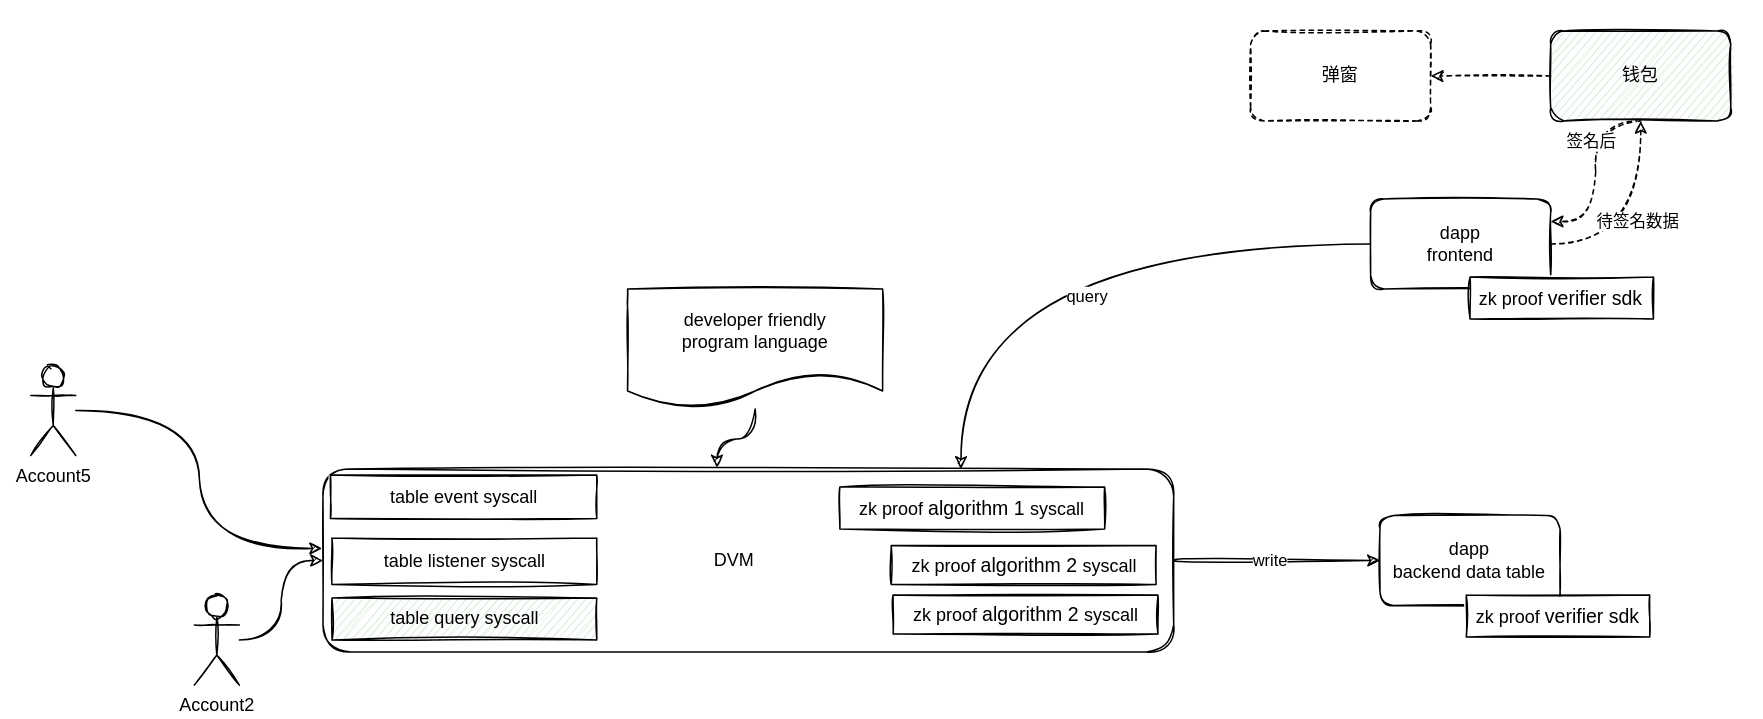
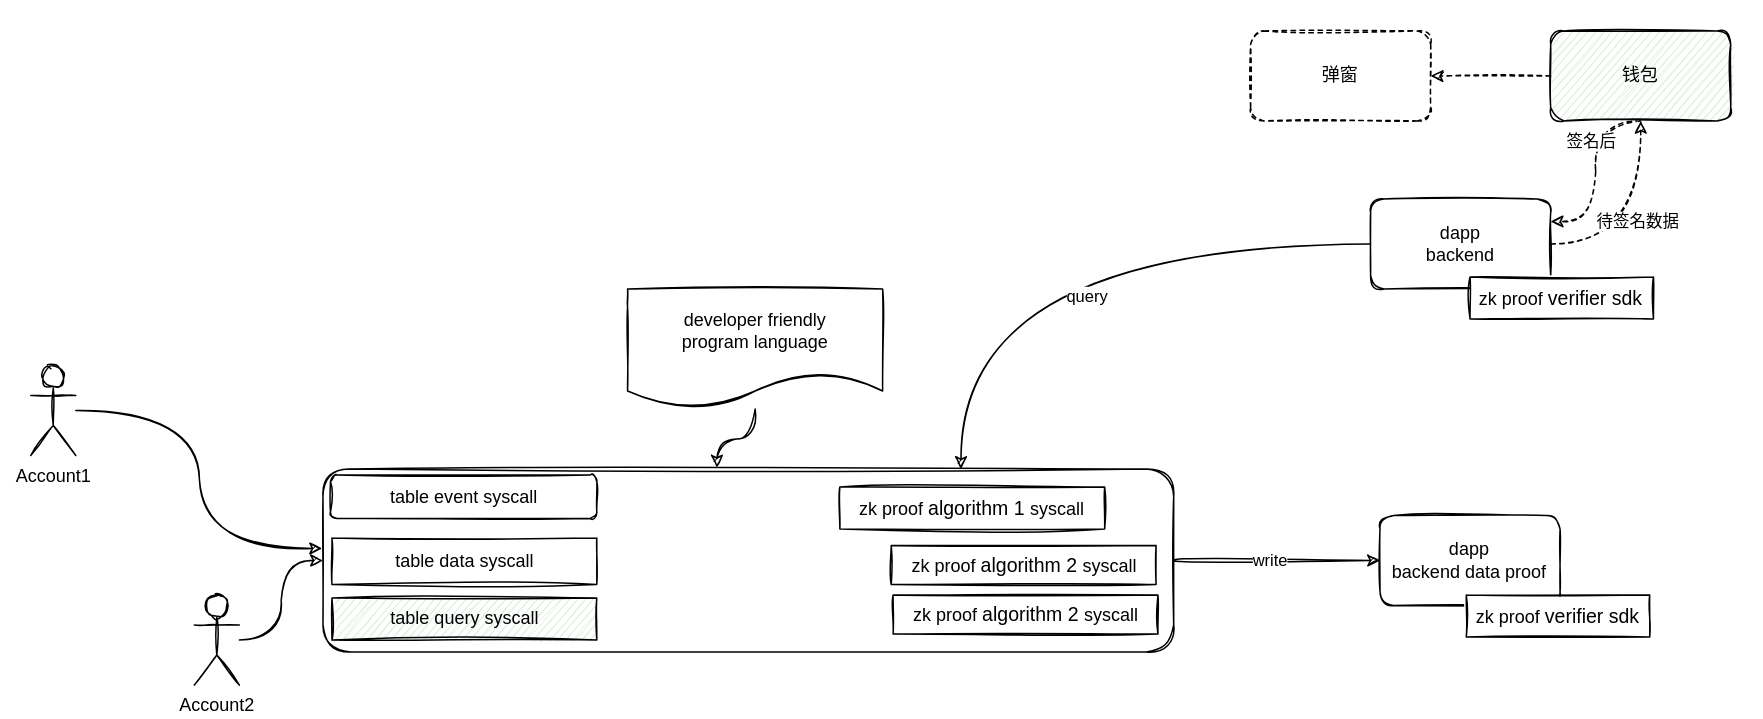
node "dapp frontend": label "dapp frontend" -> "dapp backend"
node "Account5": label "Account5" -> "Account1"
node "table event syscall": shape rectangle -> rounded rectangle
node "DVM": removed
node "dapp backend data table": label "dapp backend data table" -> "dapp backend data proof"
node "table listener syscall": label "table listener syscall" -> "table data syscall"
